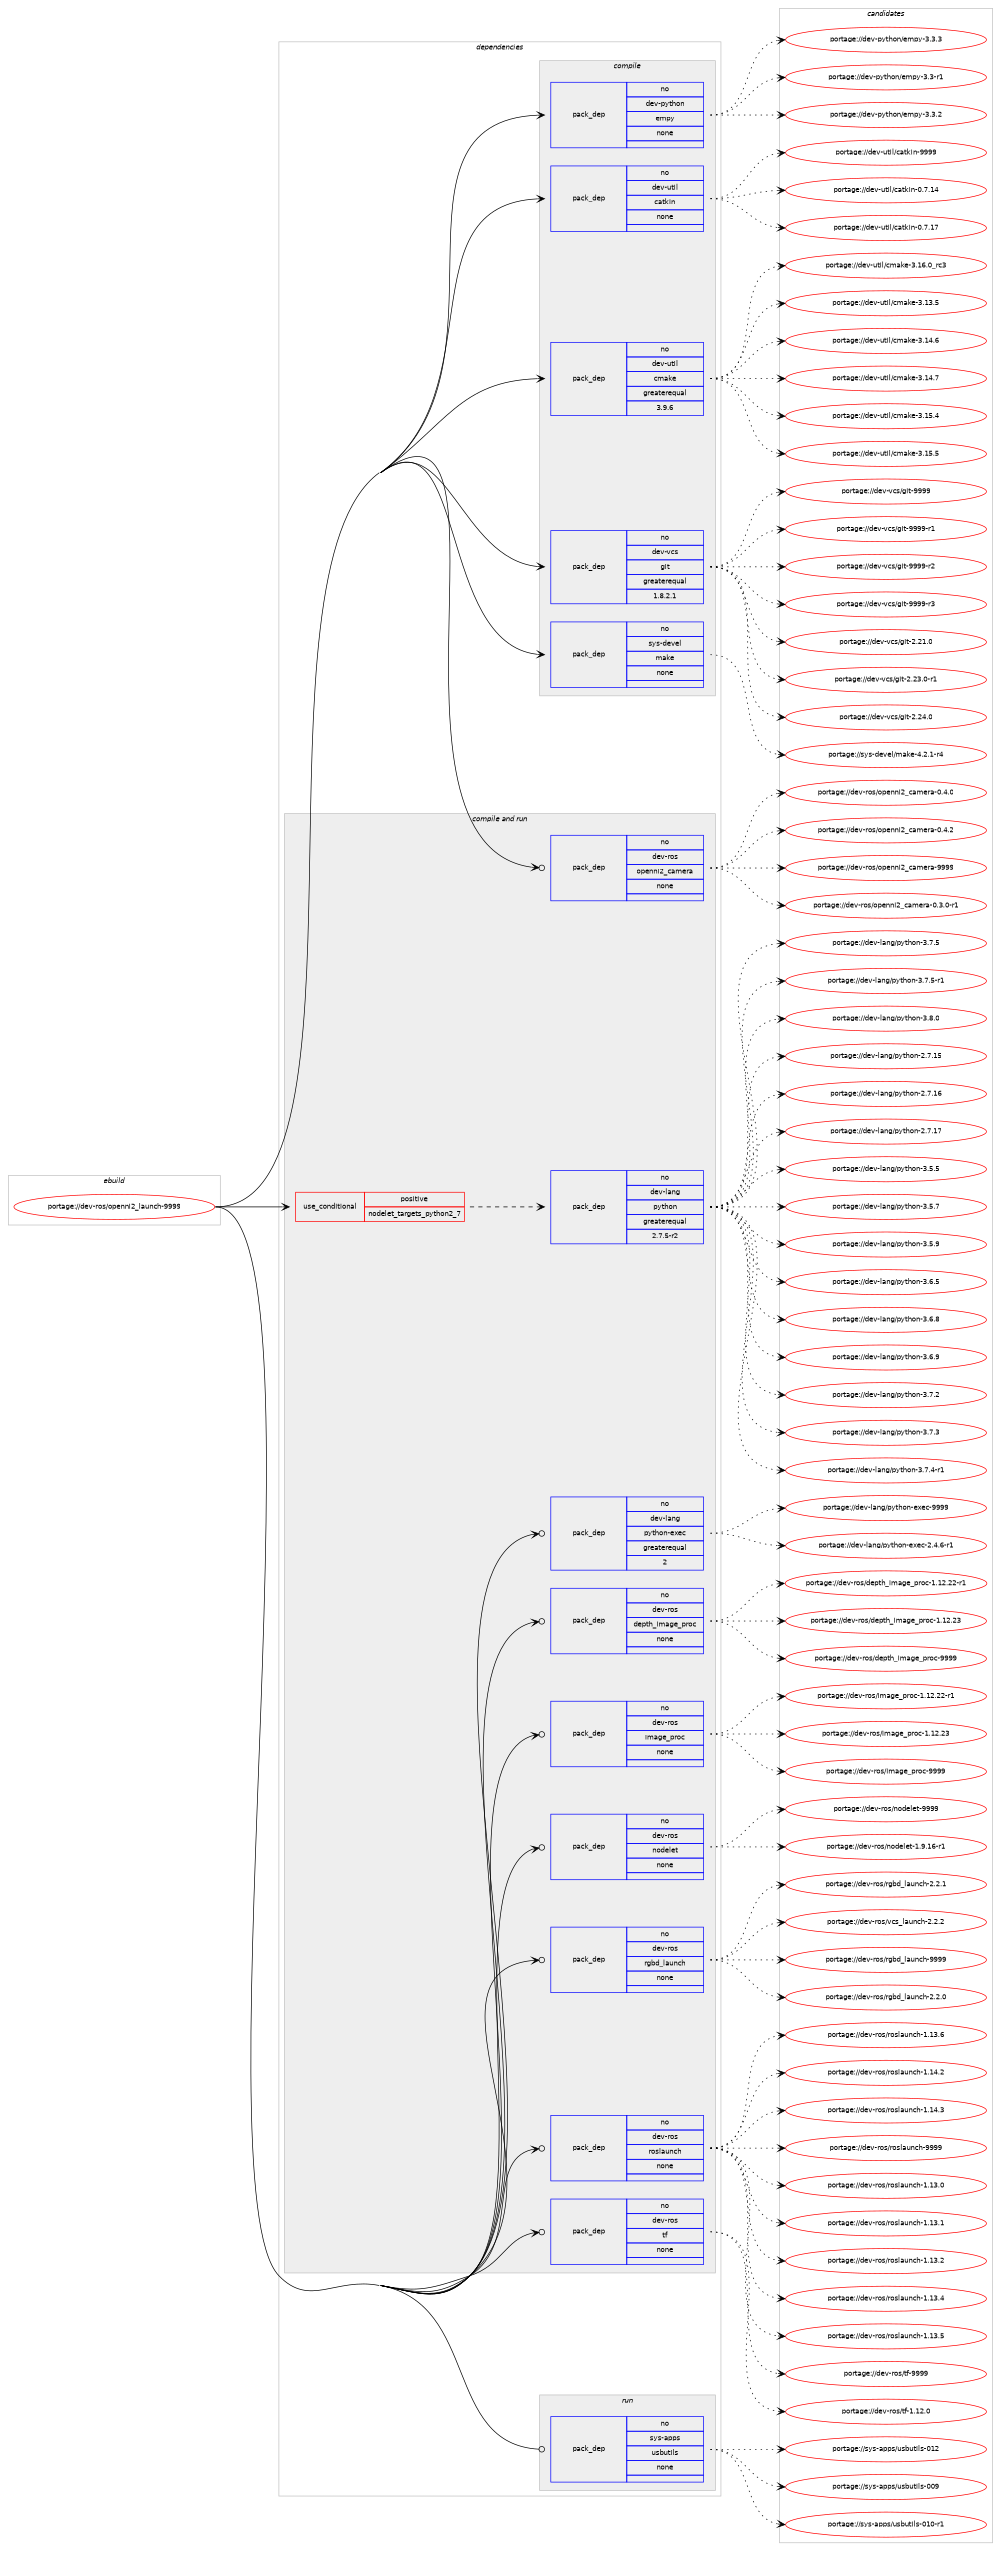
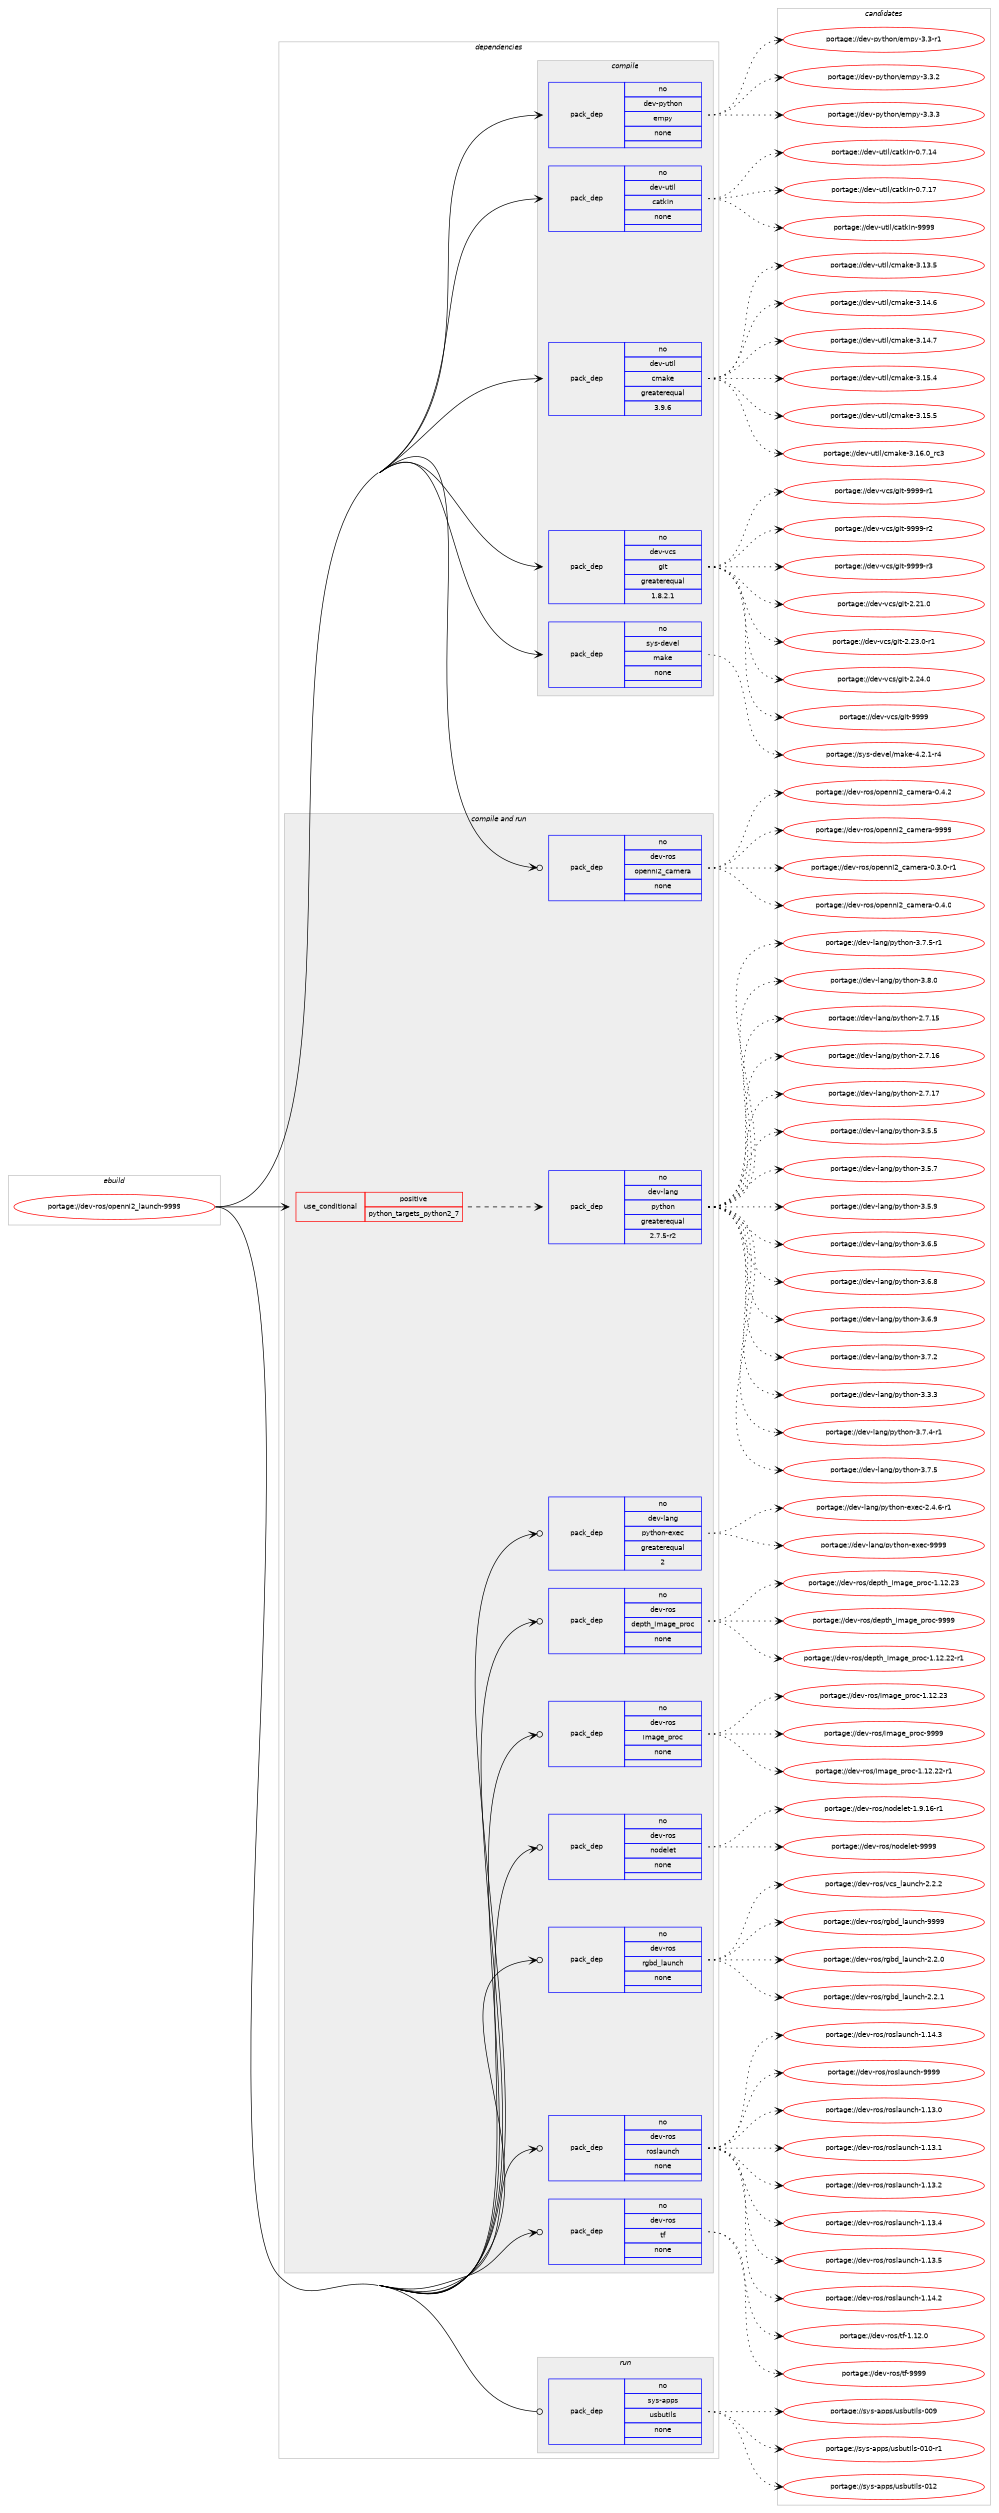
node "use_conditional": text "nodelet_targets_python2_7" -> "python_targets_python2_7"
node "portage://dev-lang/python-3.7.3": label "portage://dev-lang/python-3.7.3" -> "portage://dev-lang/python-3.3.3"
node "portage://dev-ros/roslaunch-1.13.6": removed
